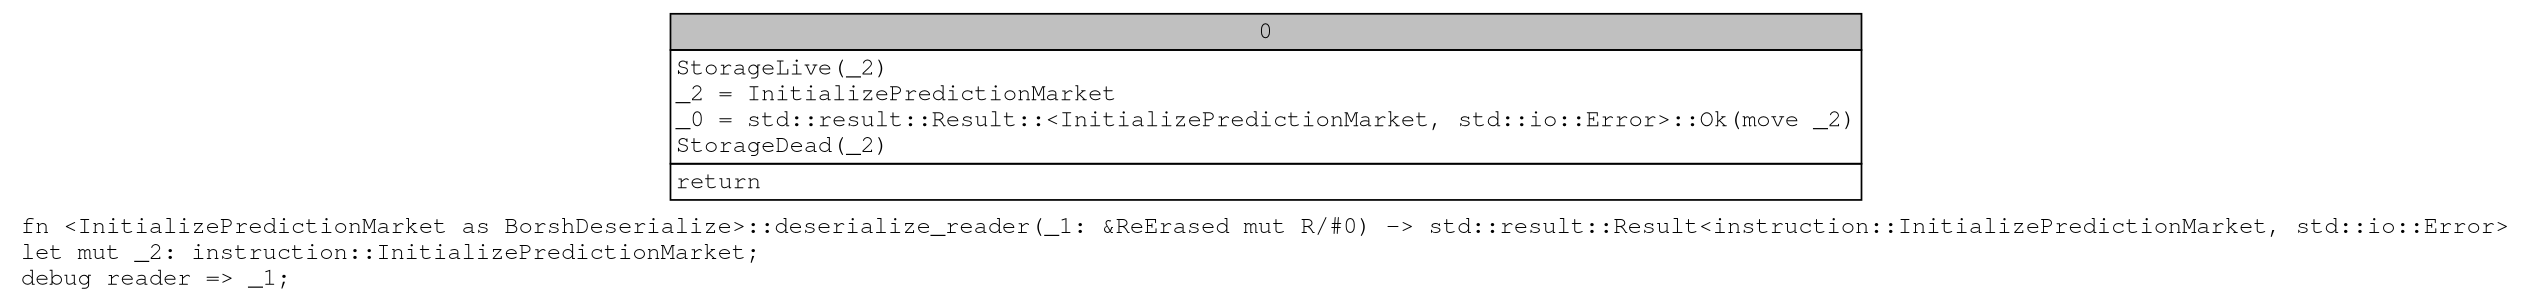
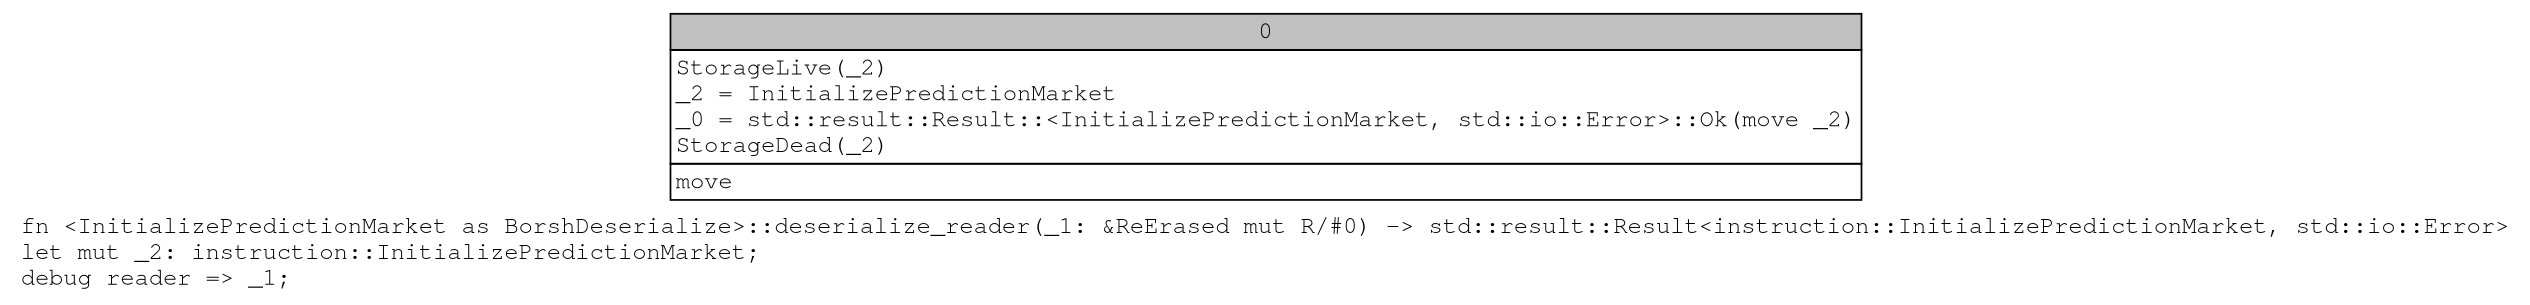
node "0": text "return" -> "move"
